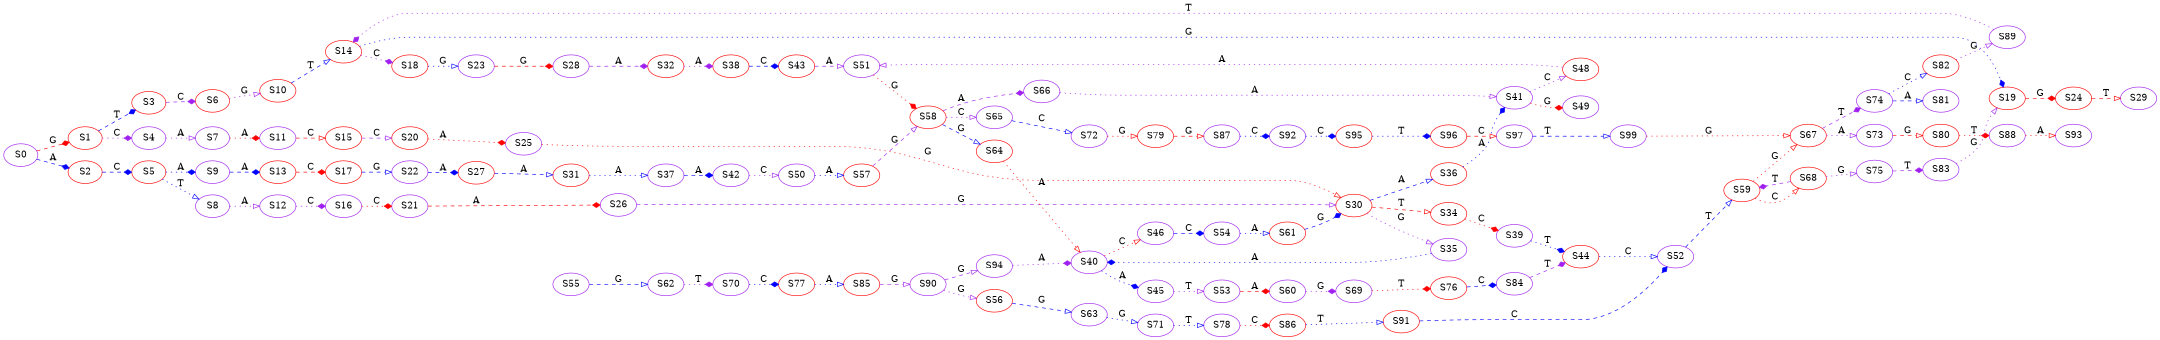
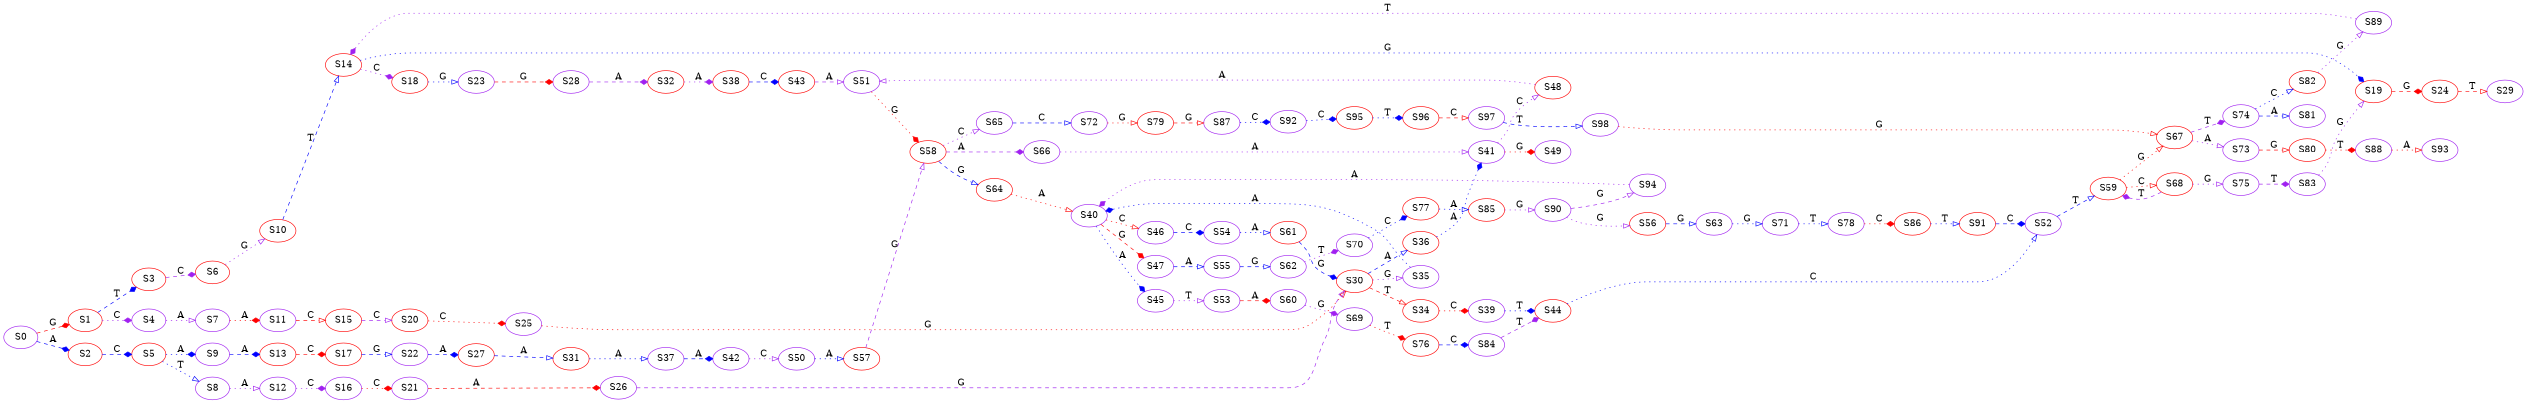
edge "S20" -> "S25": label "A" -> "C"
node "S99": label "S99" -> "S98"
node "S47": added
edge "S85" -> "S90": style dashed -> dotted
